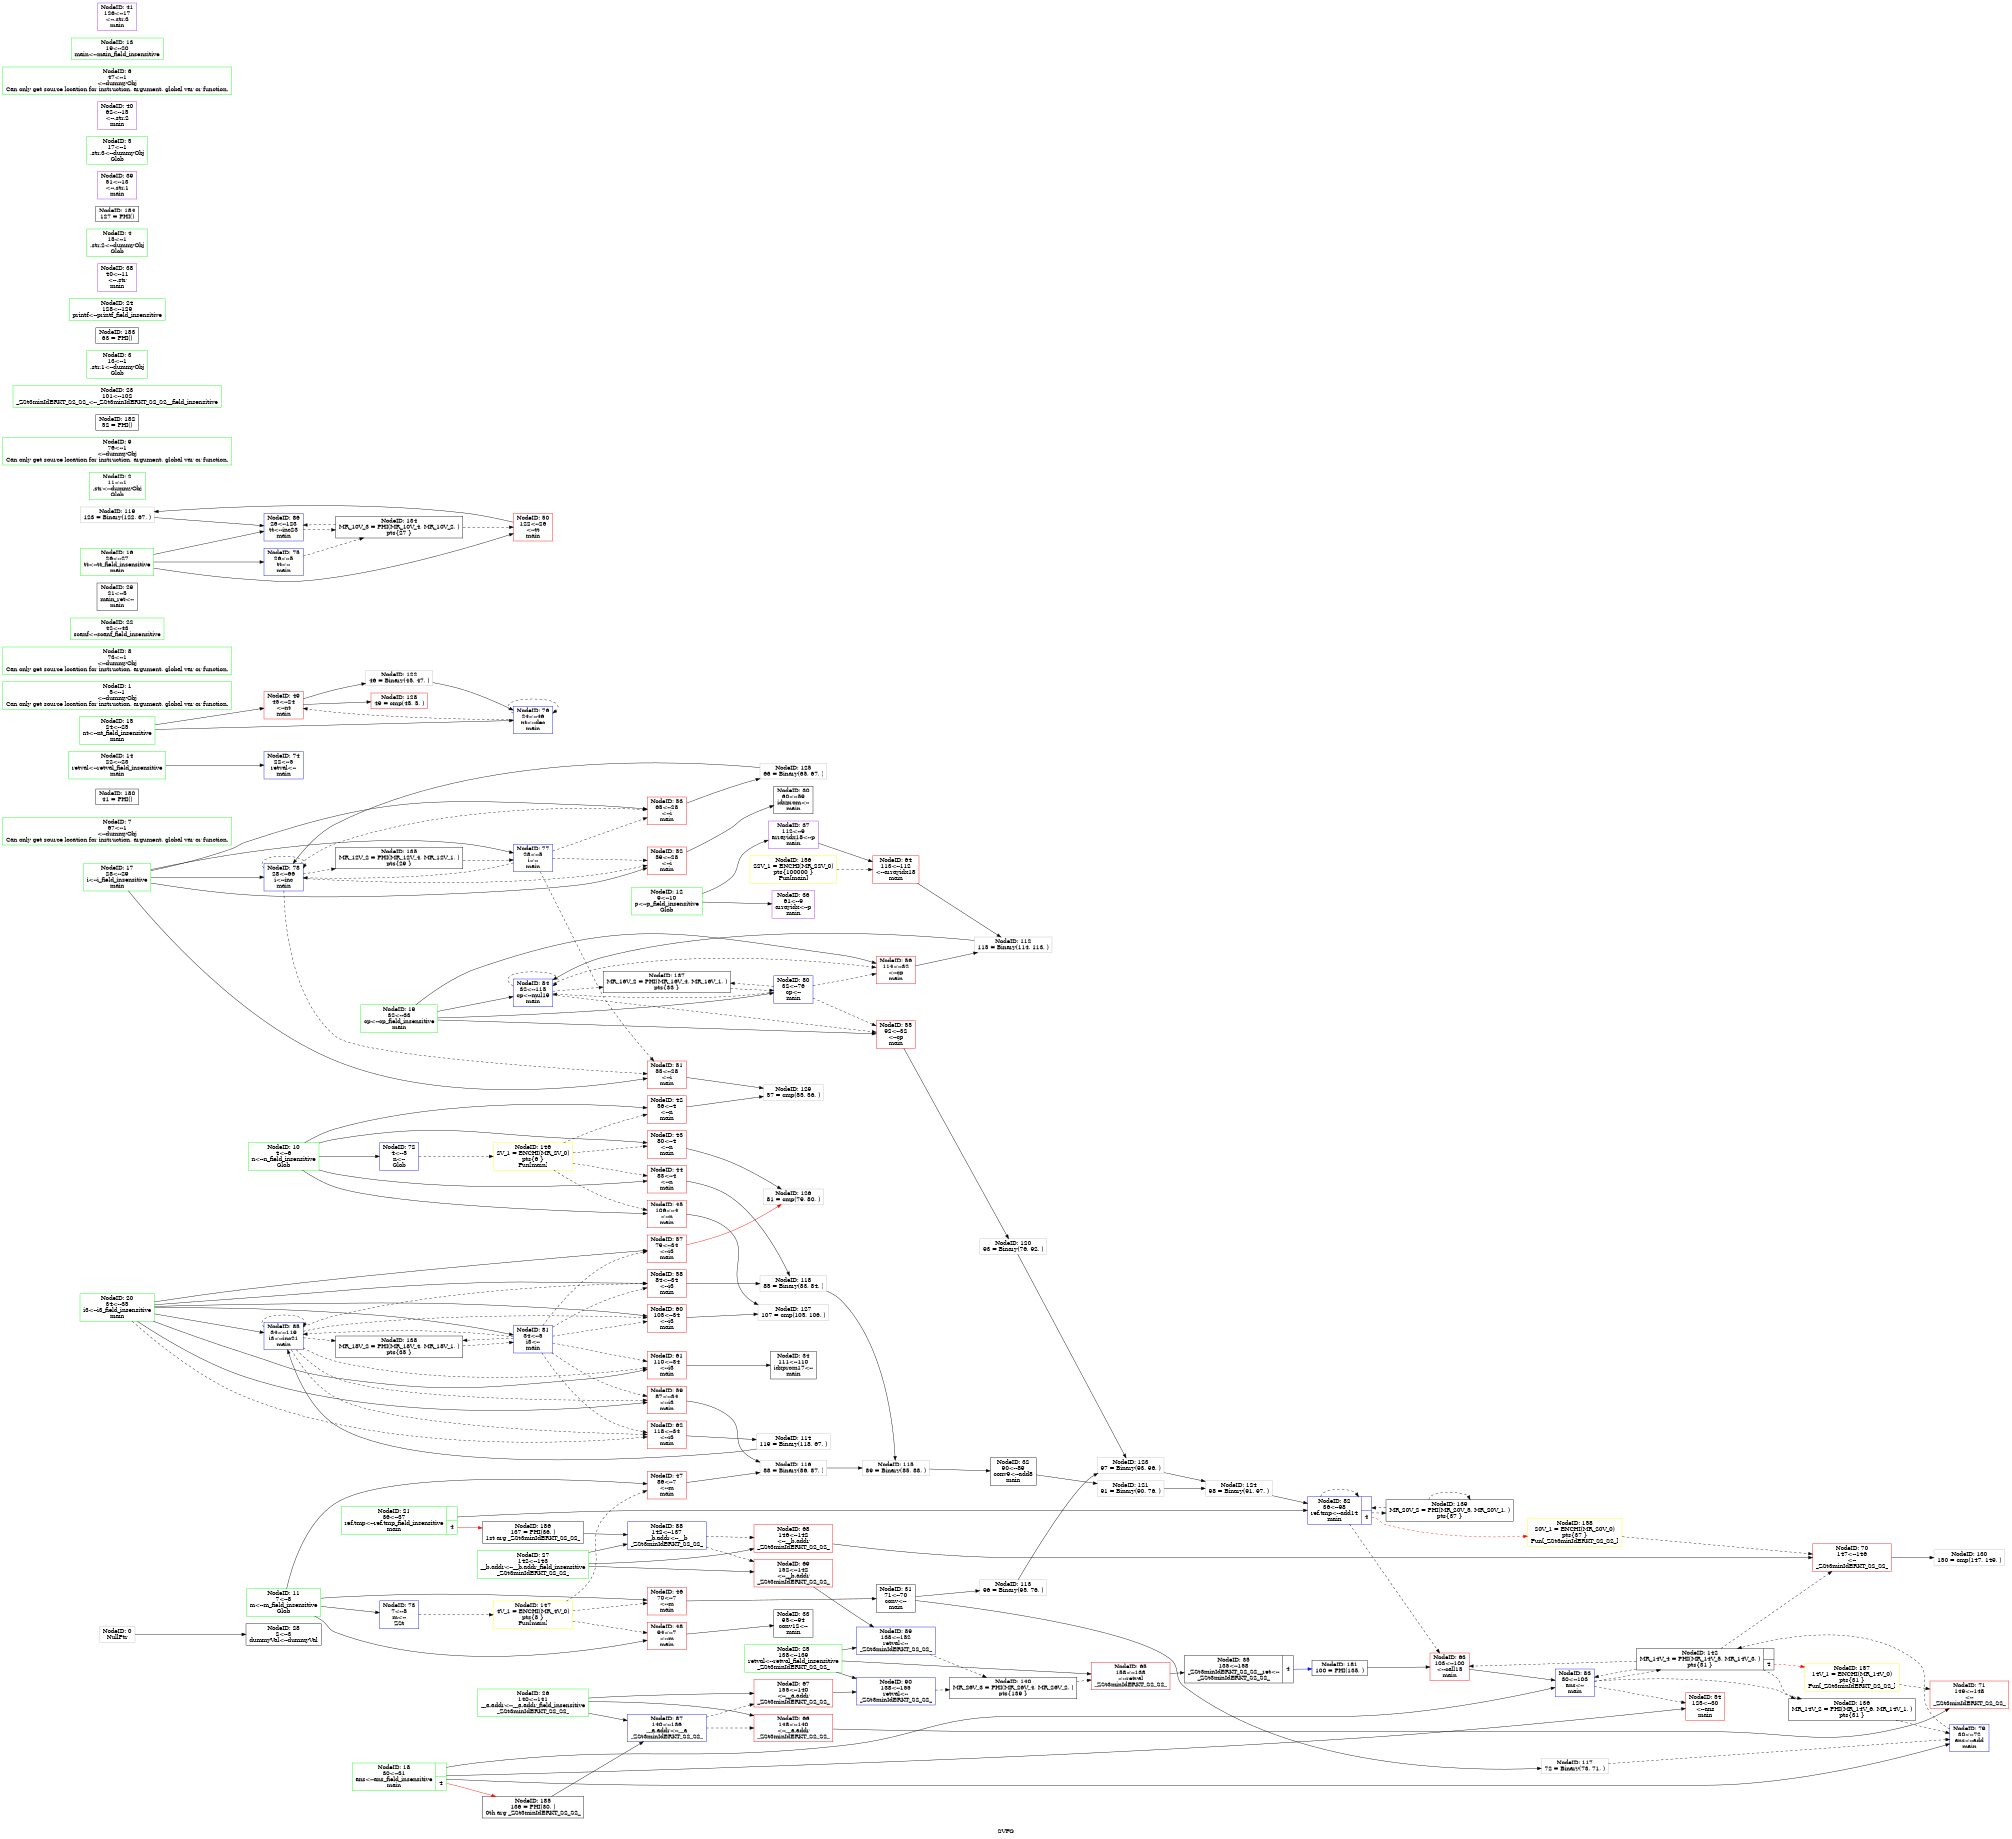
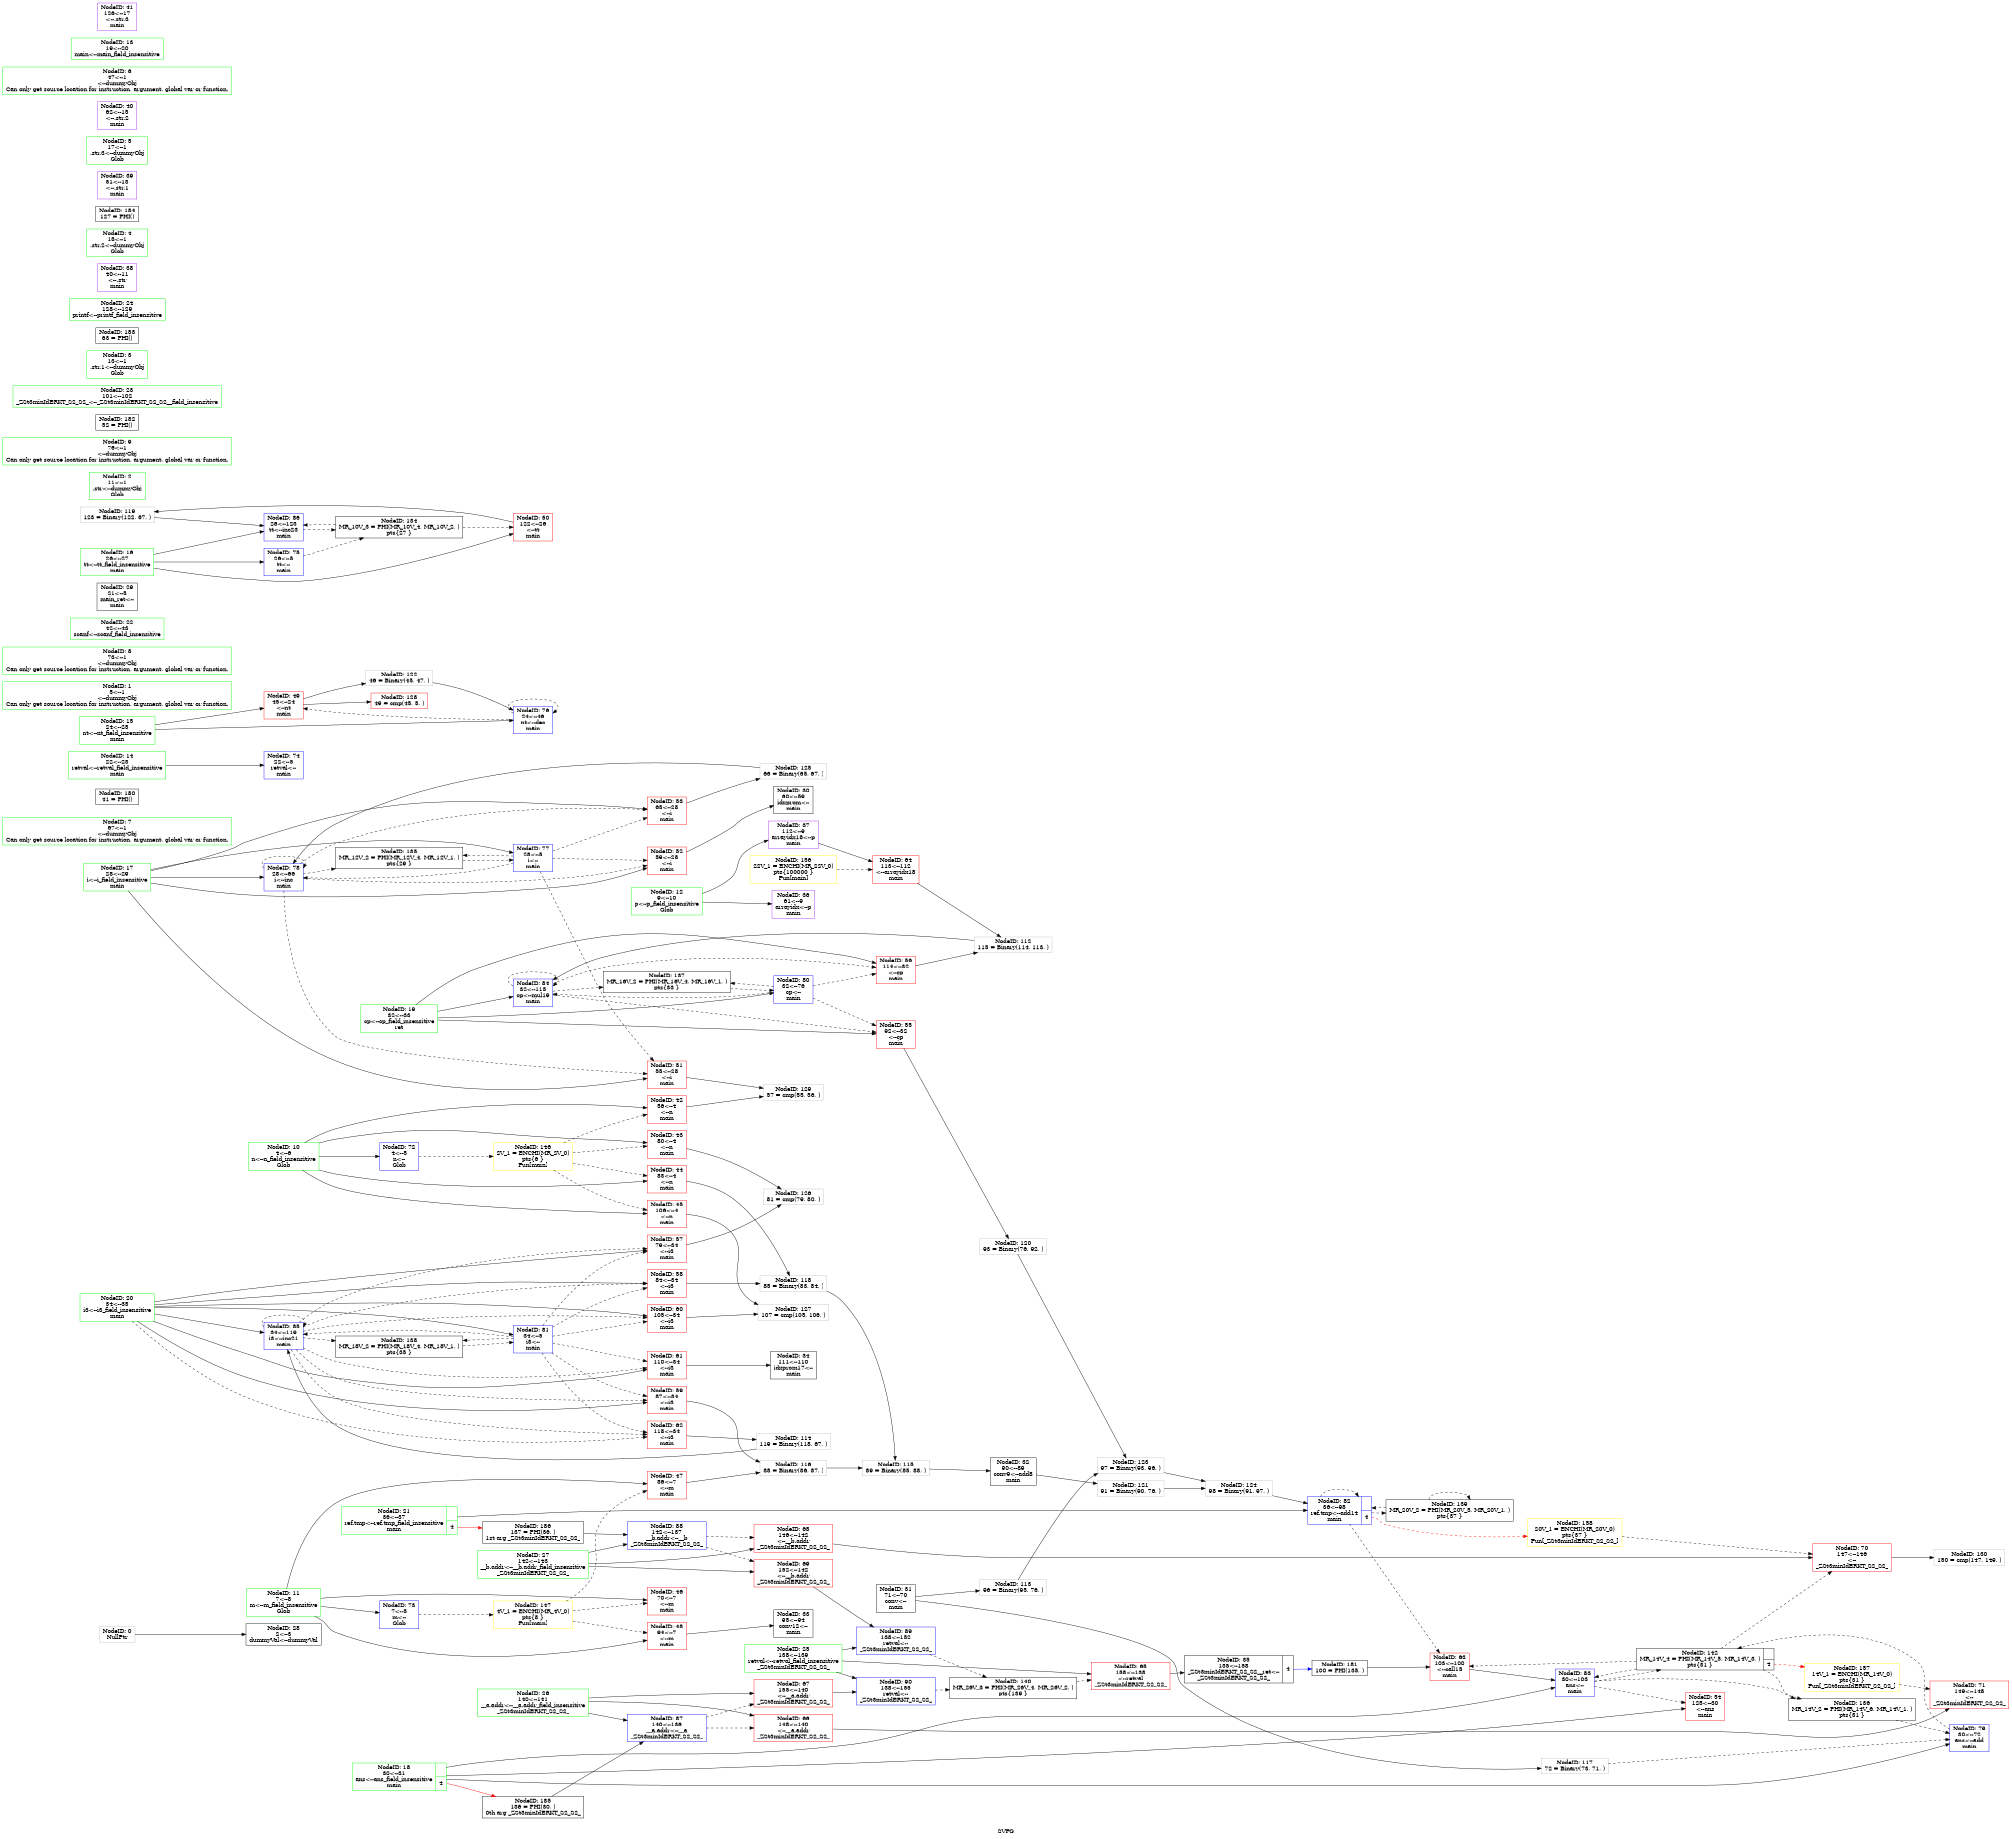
edge "NodeID: 77" -> "NodeID: 135": added
node "NodeID: 19": text "main" -> "ret"
edge "NodeID: 57" -> "NodeID: 126": color red -> black
edge "NodeID: 85" -> "NodeID: 57": added
edge "NodeID: 46" -> "NodeID: 31": removed
node "NodeID: 73": text "ZSt" -> "Glob"
